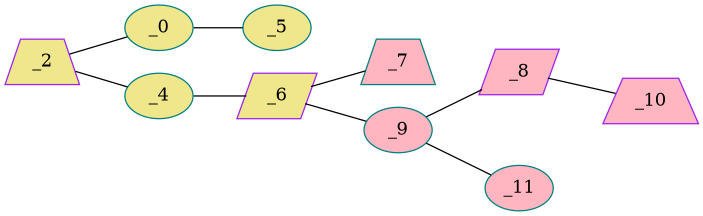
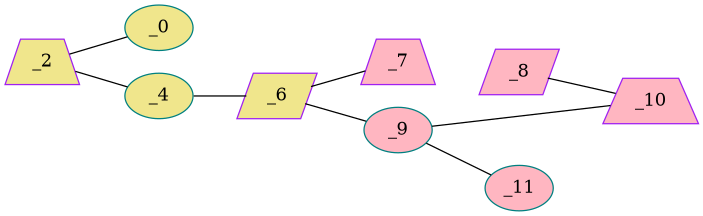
node "_5": removed
node "_7": color teal -> purple
edge "_8" -- "_9": now "_10" -- "_9"
